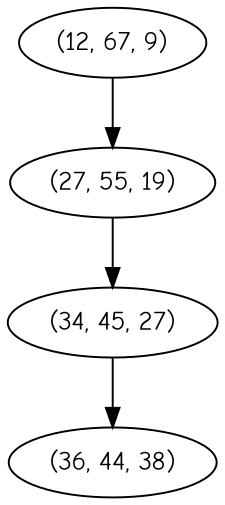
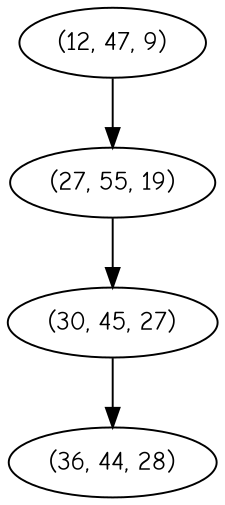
node "(12, 67, 9)": label "(12, 67, 9)" -> "(12, 47, 9)"
node "(34, 45, 27)": label "(34, 45, 27)" -> "(30, 45, 27)"
node "(36, 44, 38)": label "(36, 44, 38)" -> "(36, 44, 28)"
